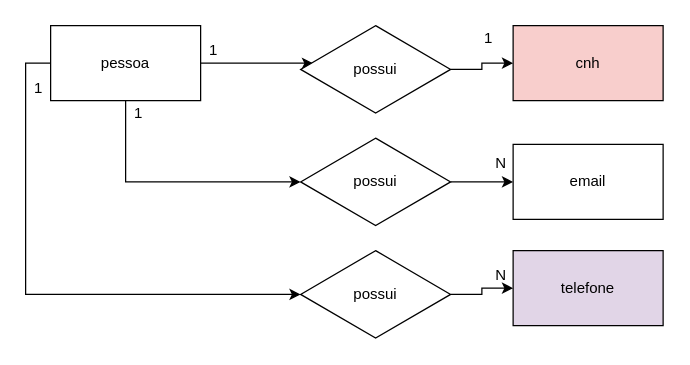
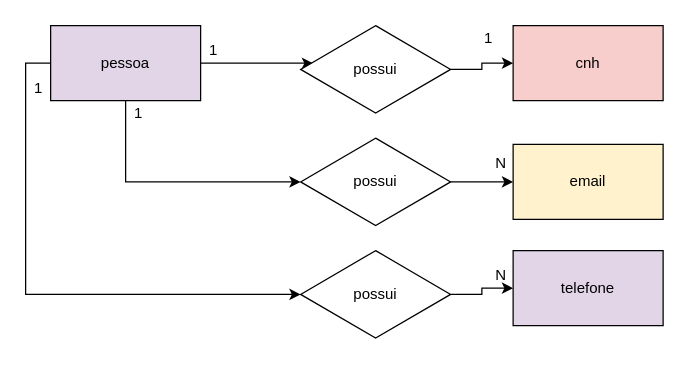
node "pessoa": fillcolor #ffffff -> #e1d5e7
node "email": fillcolor #ffffff -> #fff2cc
